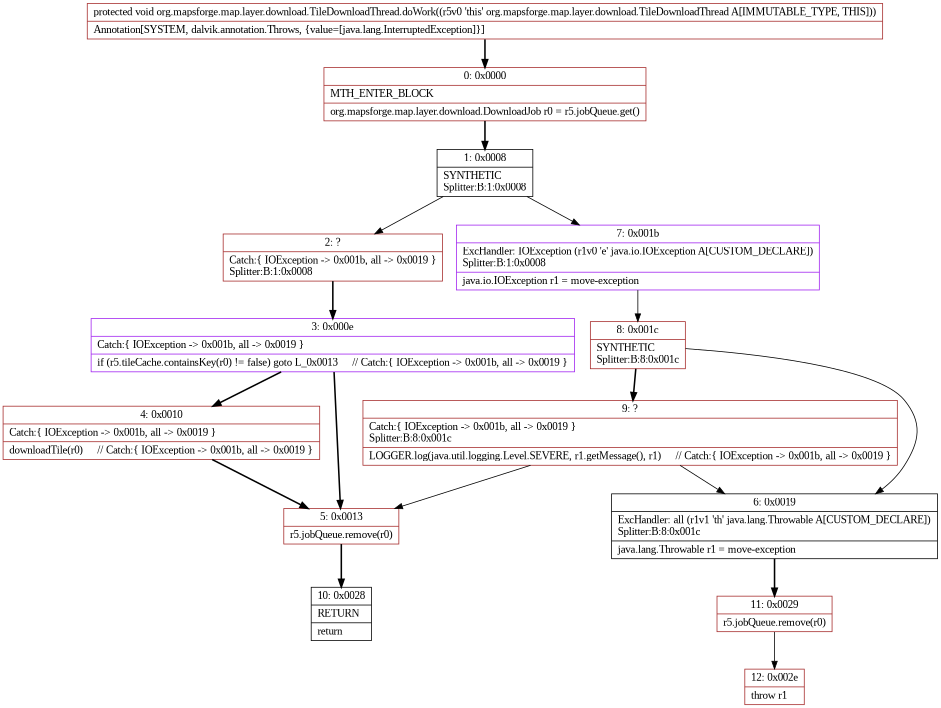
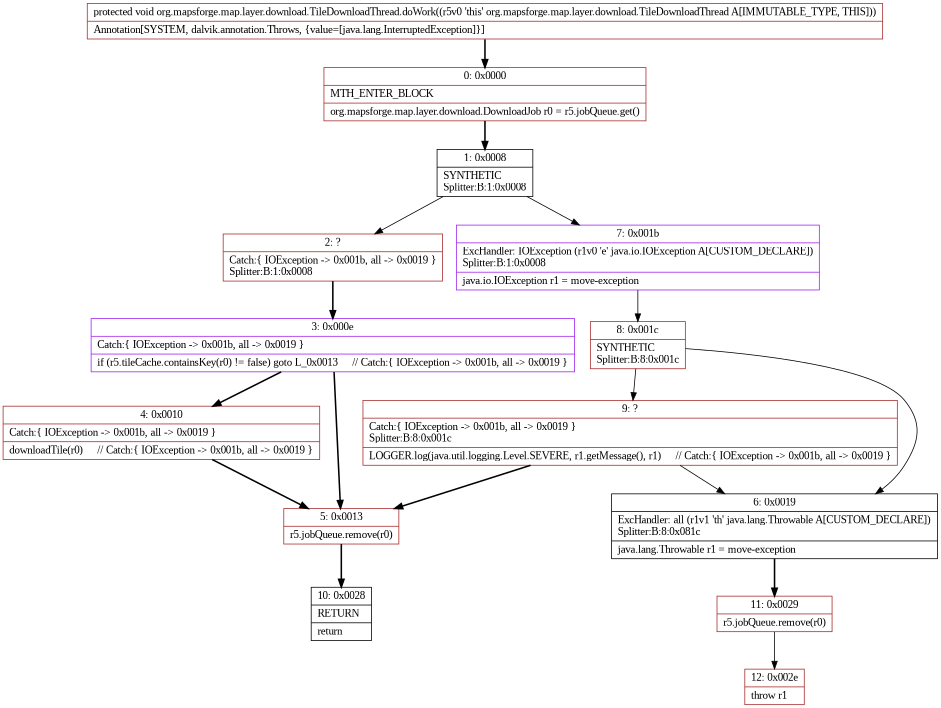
edge "8: 0x001c" -> "9: ?": style bold -> solid
edge "9: ?" -> "5: 0x0013": style solid -> bold
node "6: 0x0019": text "Splitter:B:8:0x001c" -> "Splitter:B:8:0x081c"
